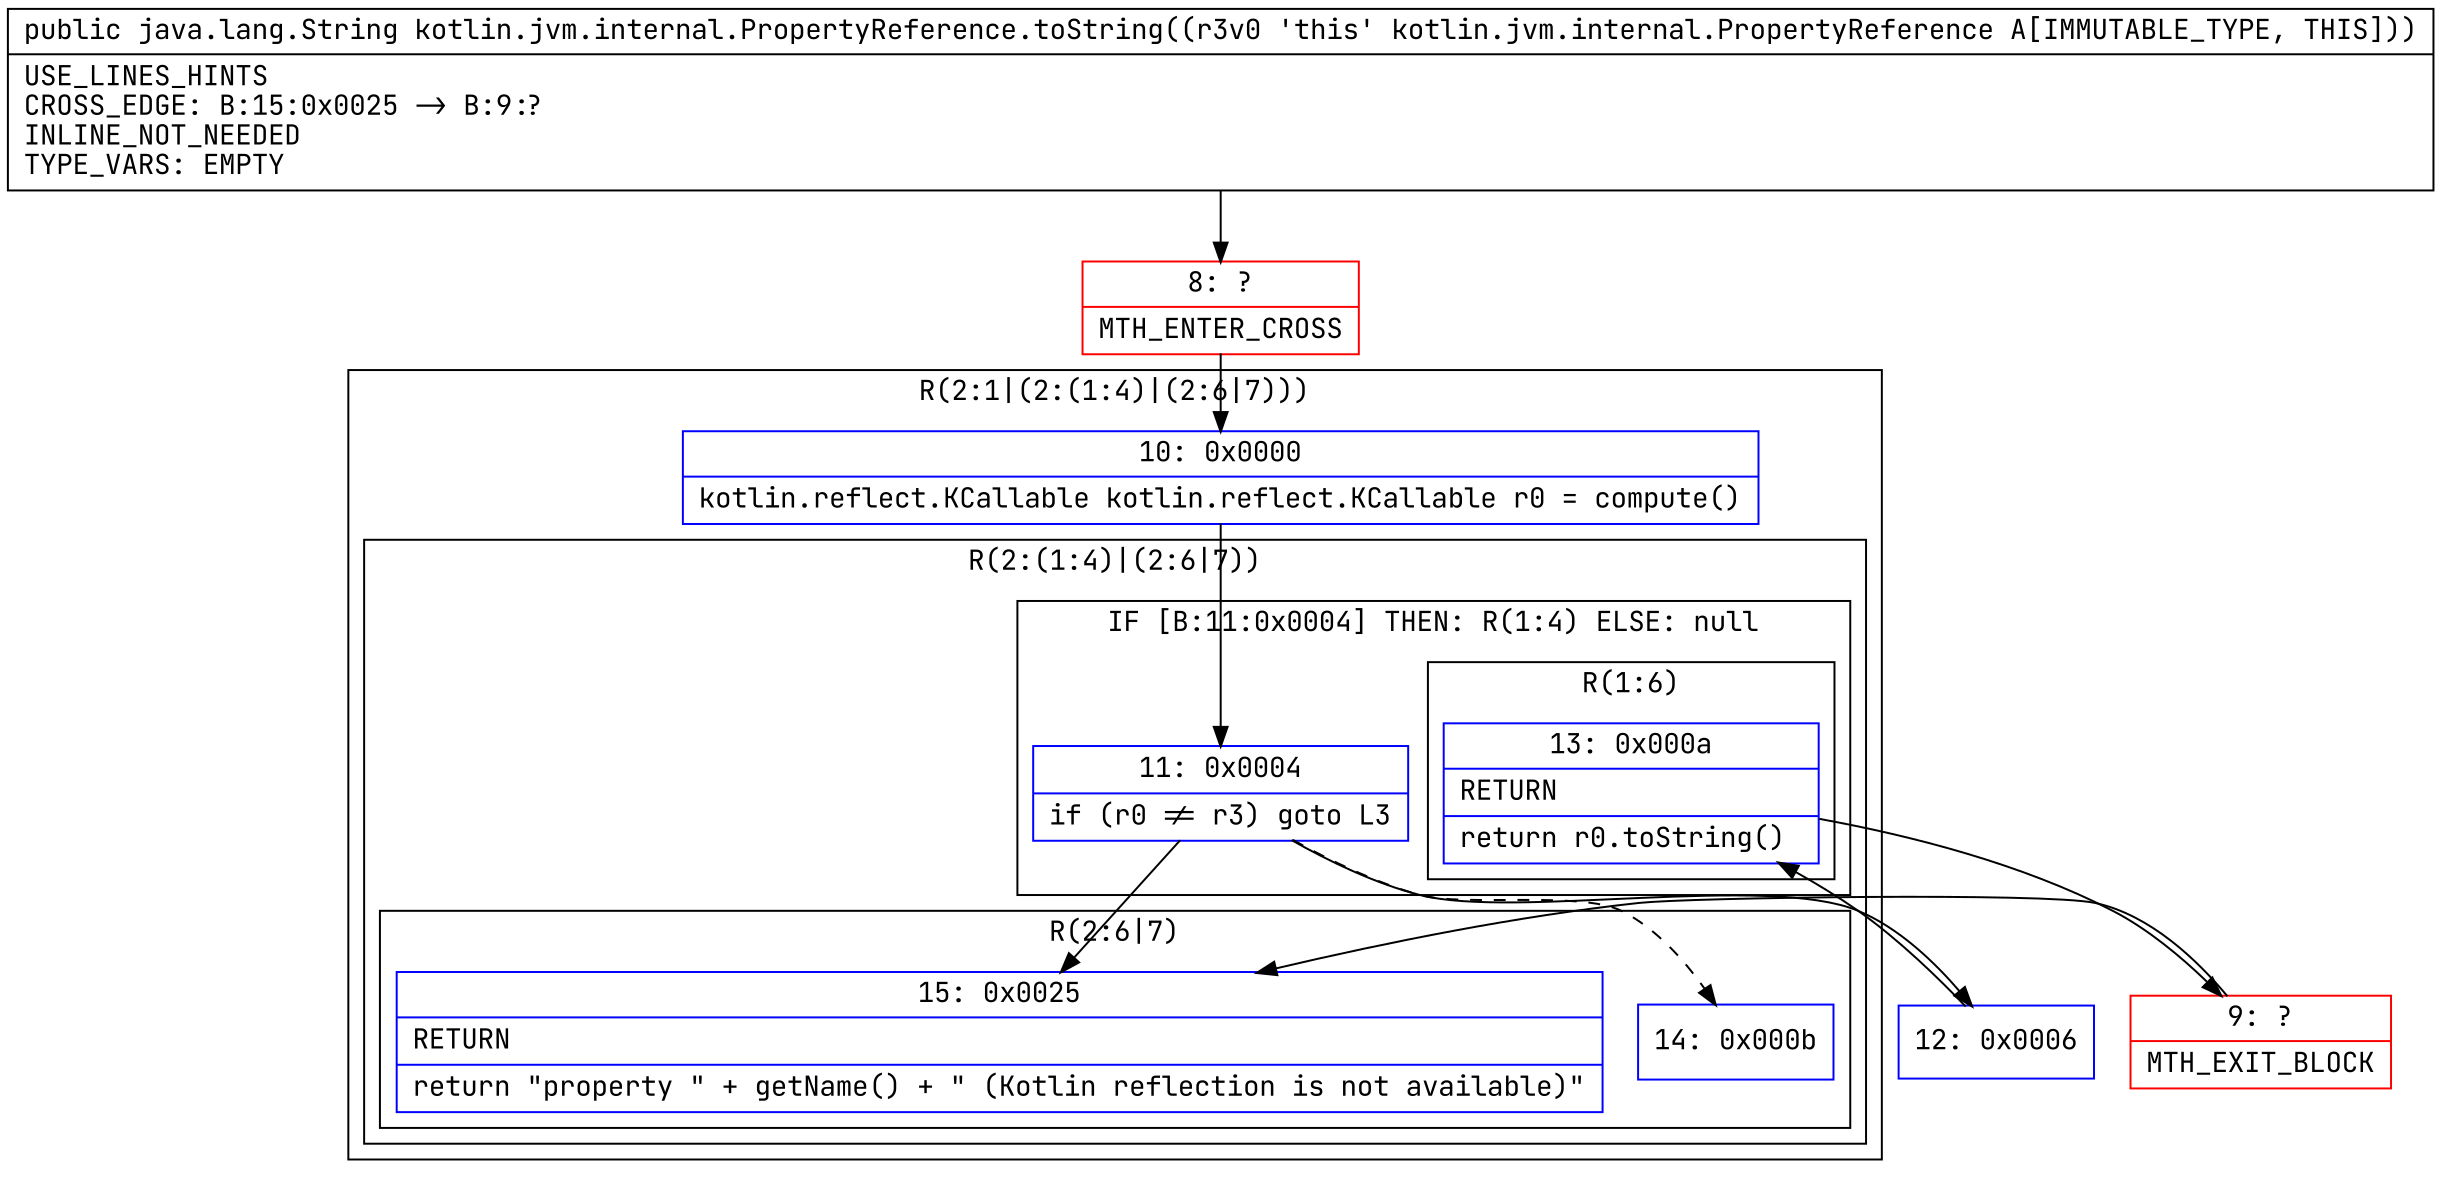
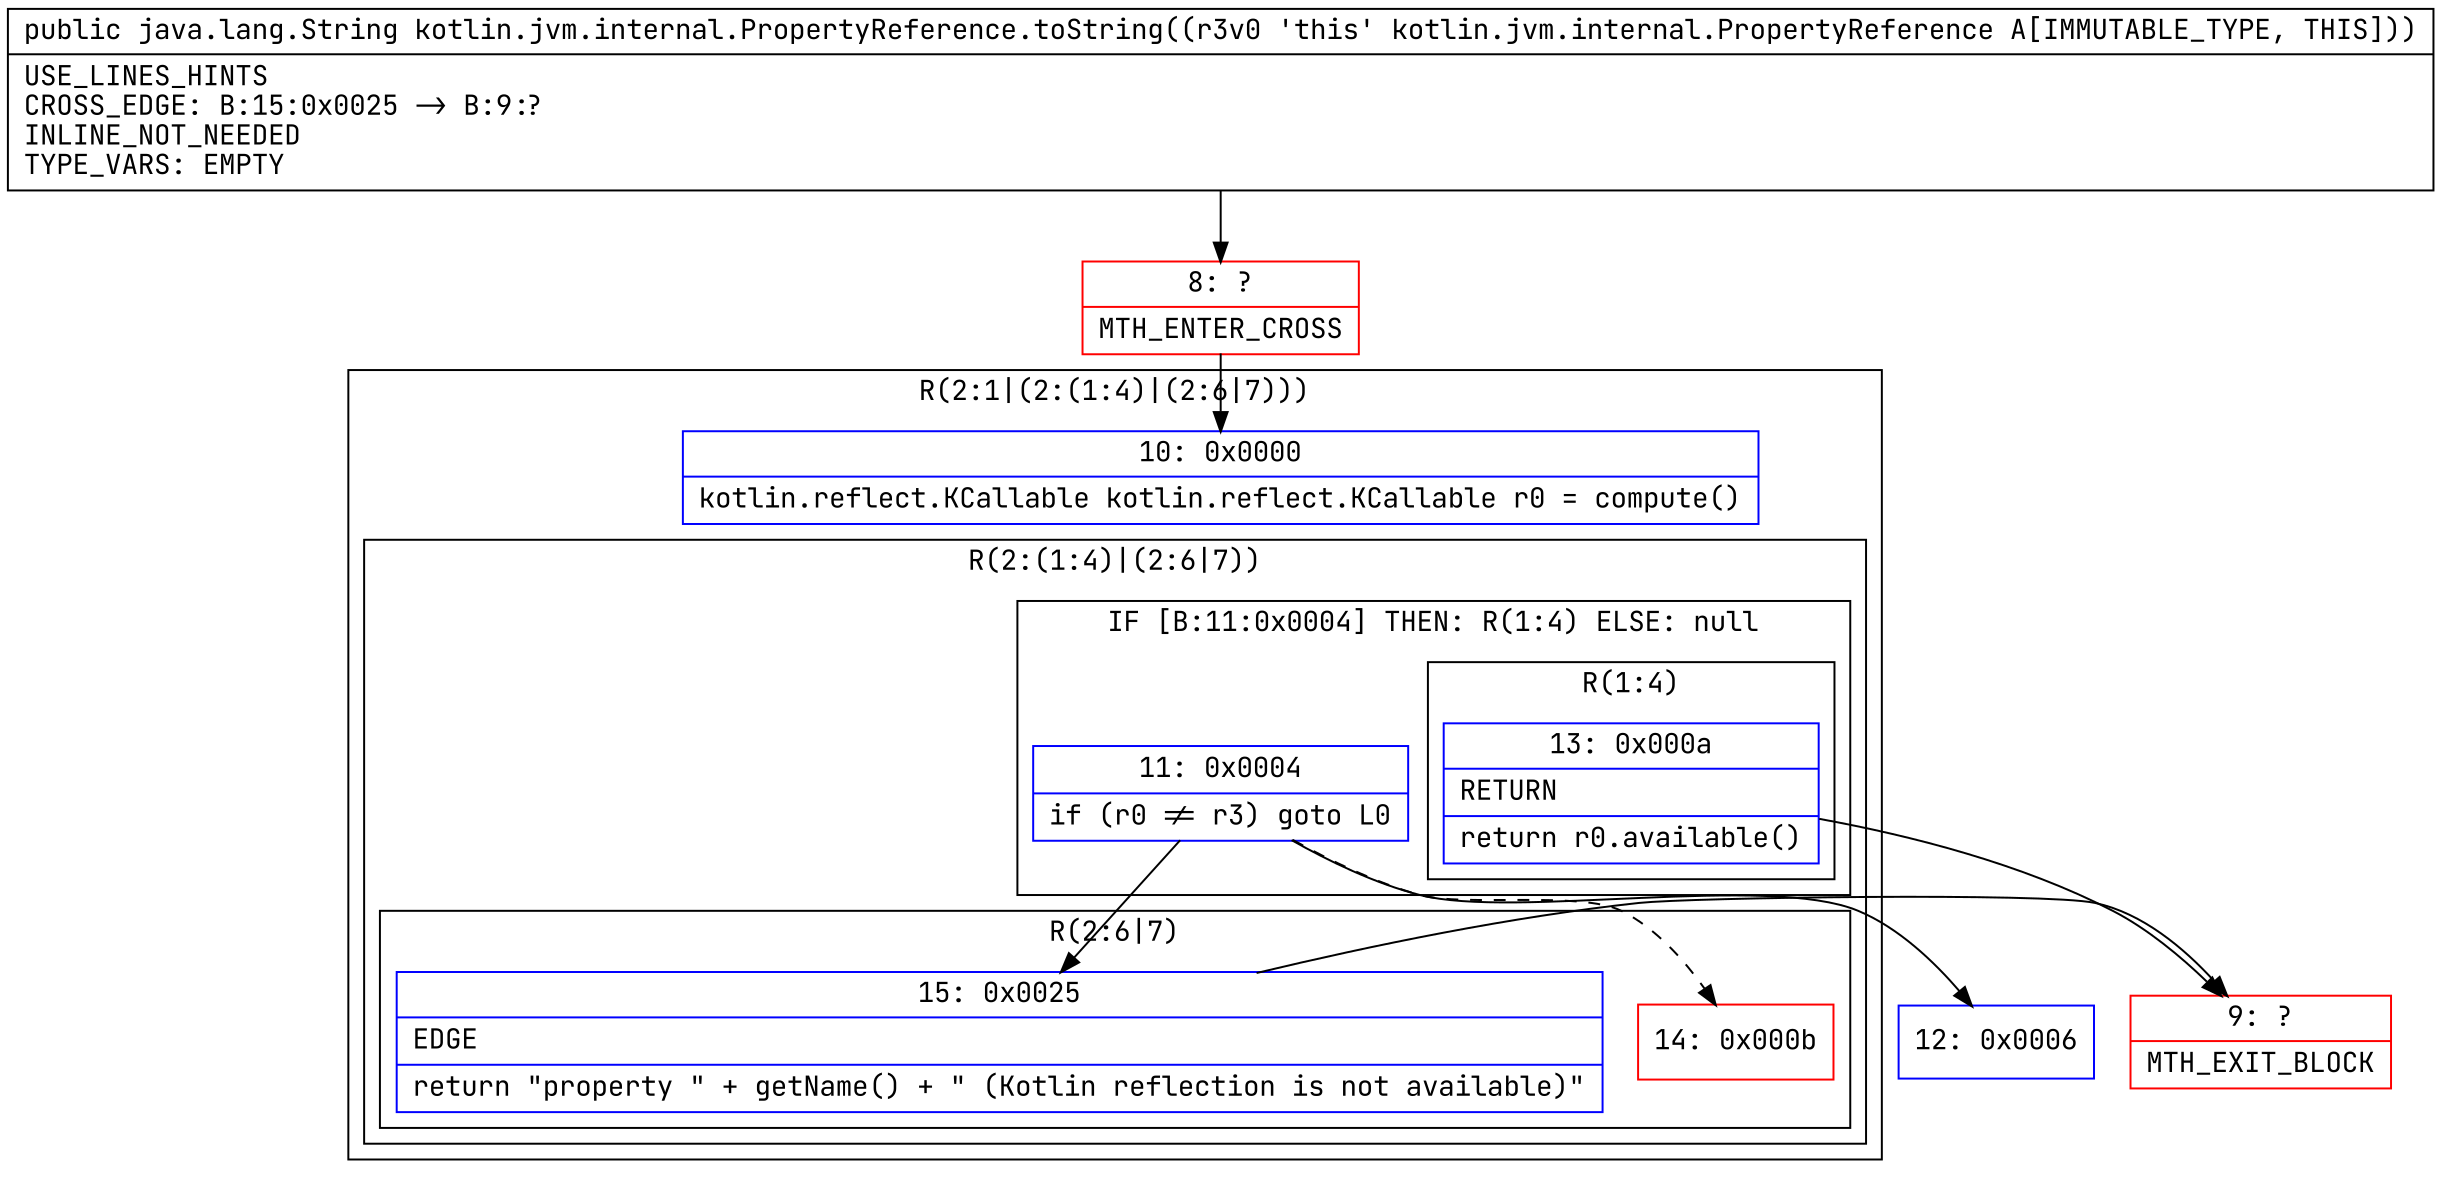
edge "10: 0x0000" -> "11: 0x0004": removed
cluster "R(1:6)": label "R(1:6)" -> "R(1:4)"
node "11: 0x0004": text "if (r0 != r3) goto L3" -> "if (r0 != r3) goto L0"
node "13: 0x000a": text "return r0.toString()" -> "return r0.available()"
edge "9: ?" -> "15: 0x0025": reversed
edge "12: 0x0006" -> "13: 0x000a": removed
node "15: 0x0025": text "RETURN" -> "EDGE"
node "14: 0x000b": color blue -> red
